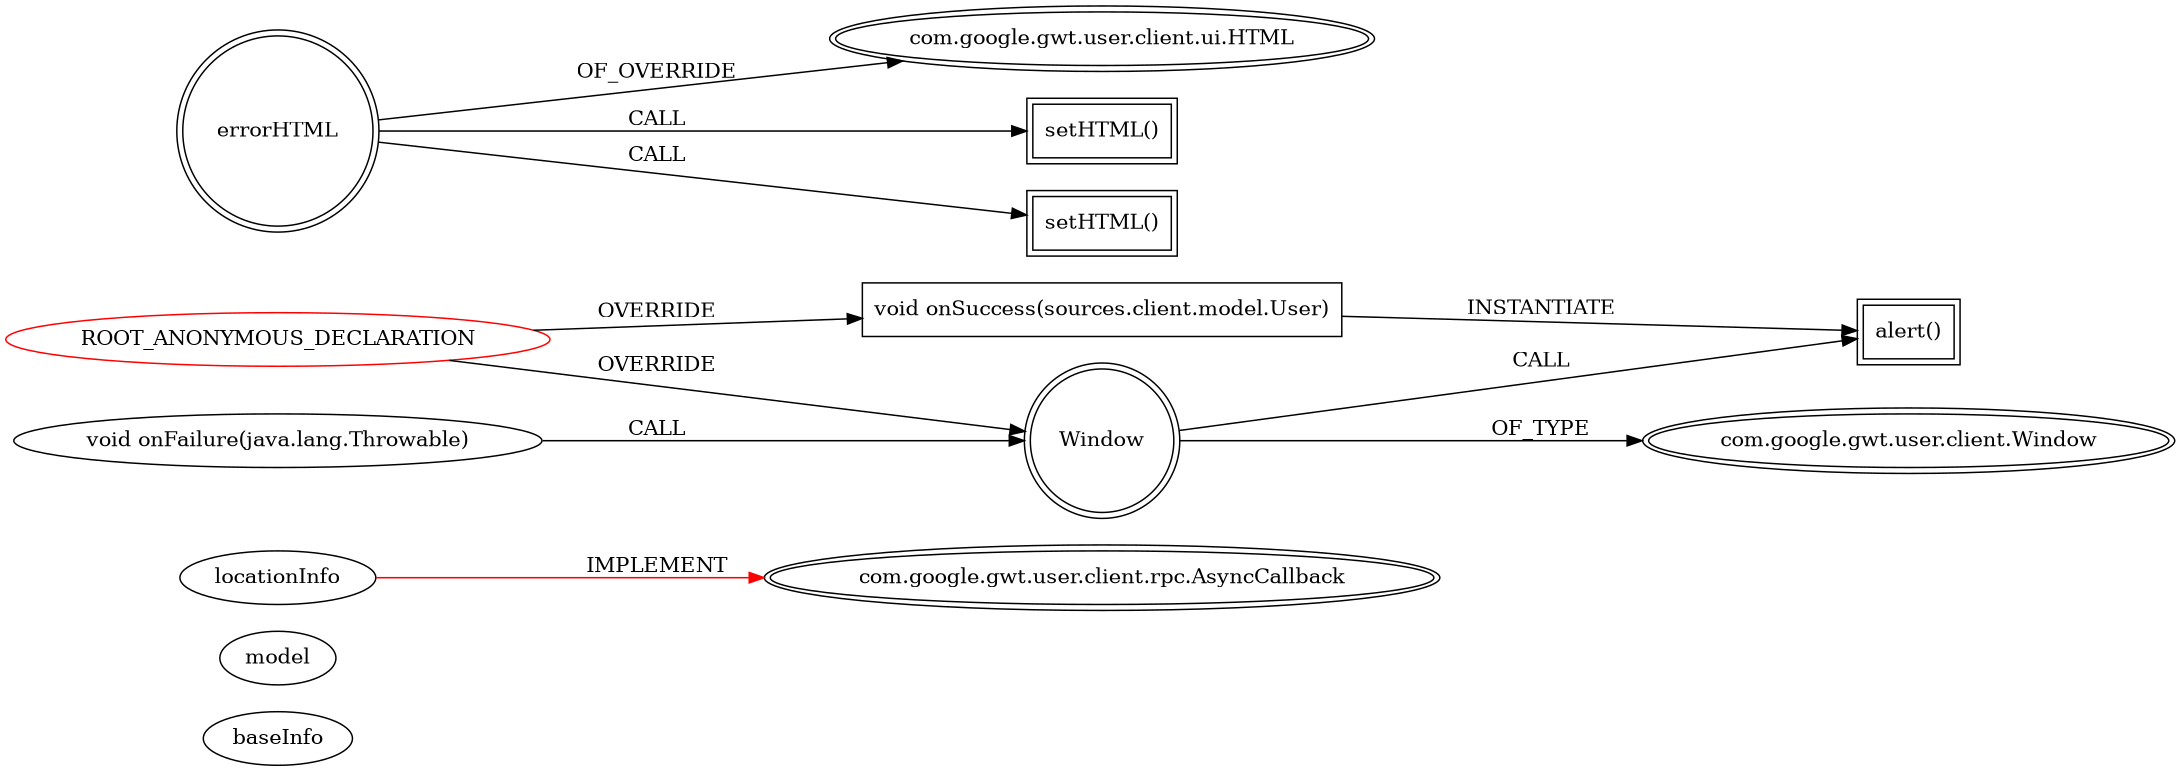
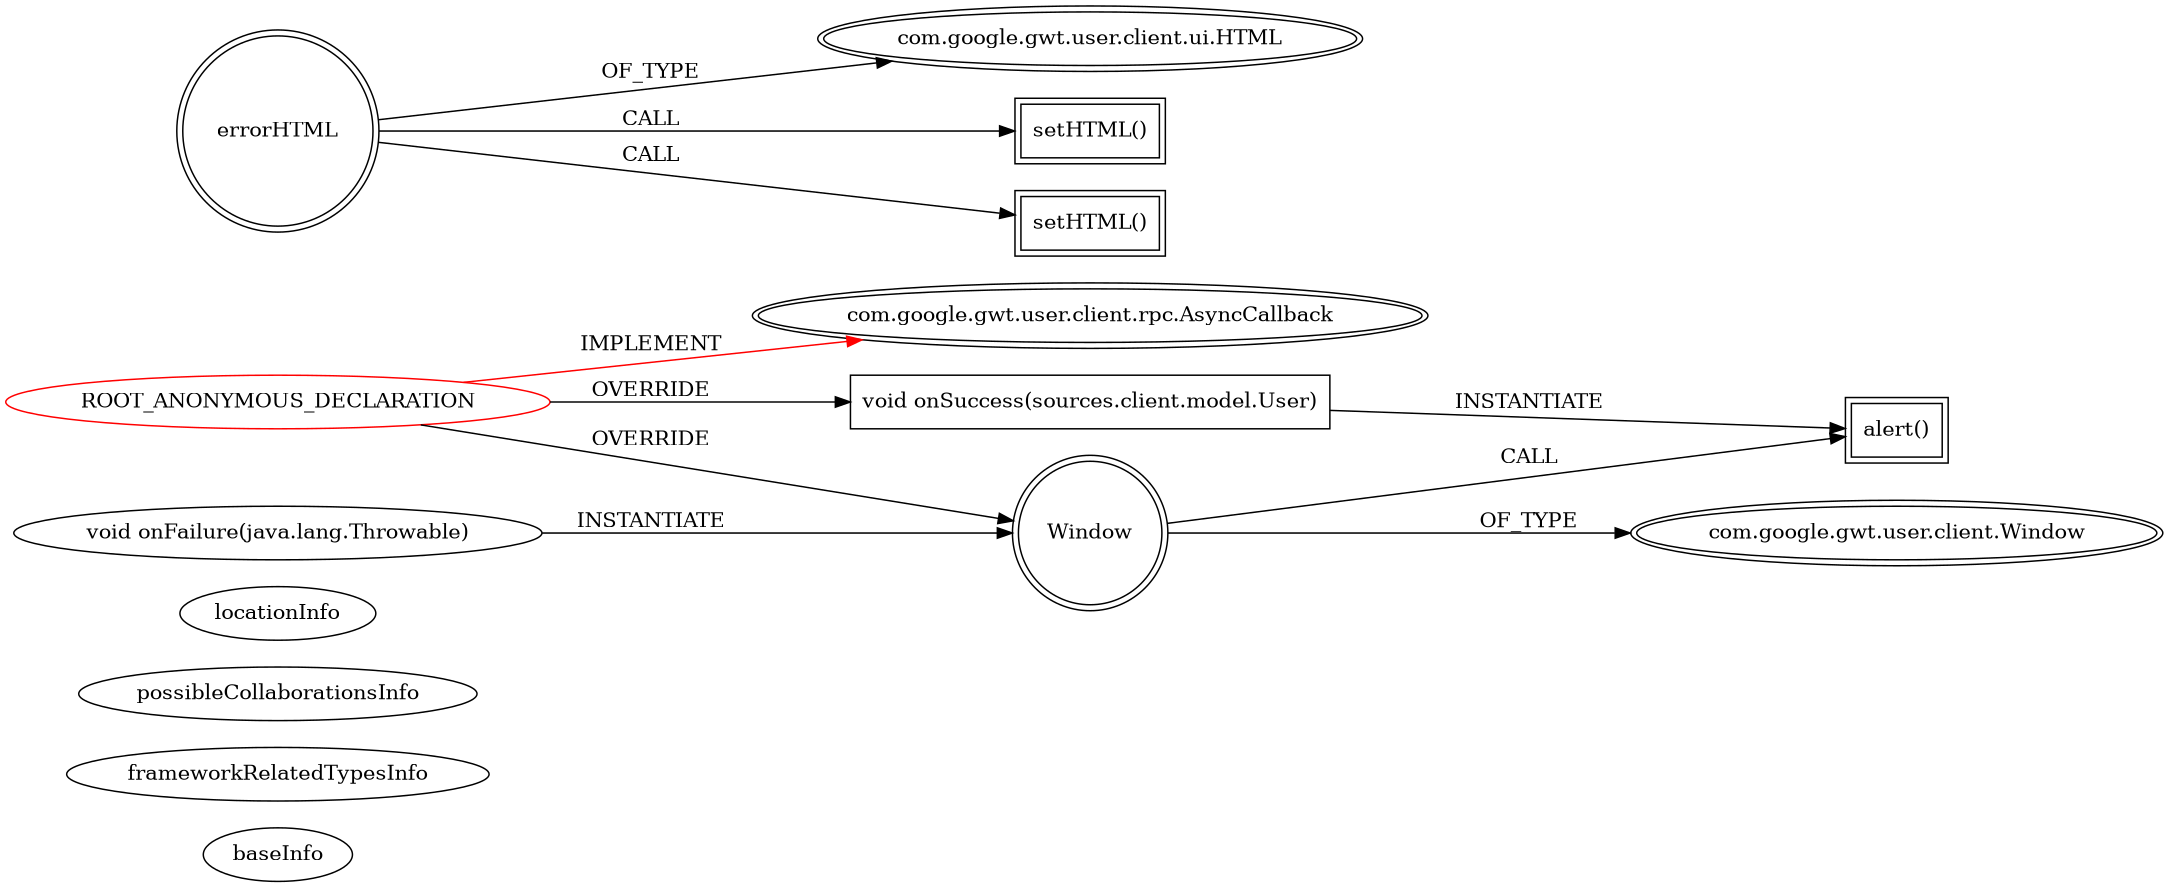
edge "errorHTML" -> "com.google.gwt.user.client.ui.HTML": label "OF_OVERRIDE" -> "OF_TYPE"
edge "void onFailure(java.lang.Throwable)" -> "Window": label "CALL" -> "INSTANTIATE"
edge "locationInfo" -> "com.google.gwt.user.client.rpc.AsyncCallback": now "ROOT_ANONYMOUS_DECLARATION" -> "com.google.gwt.user.client.rpc.AsyncCallback"
node "model": label "model" -> "possibleCollaborationsInfo"
node "frameworkRelatedTypesInfo": added
